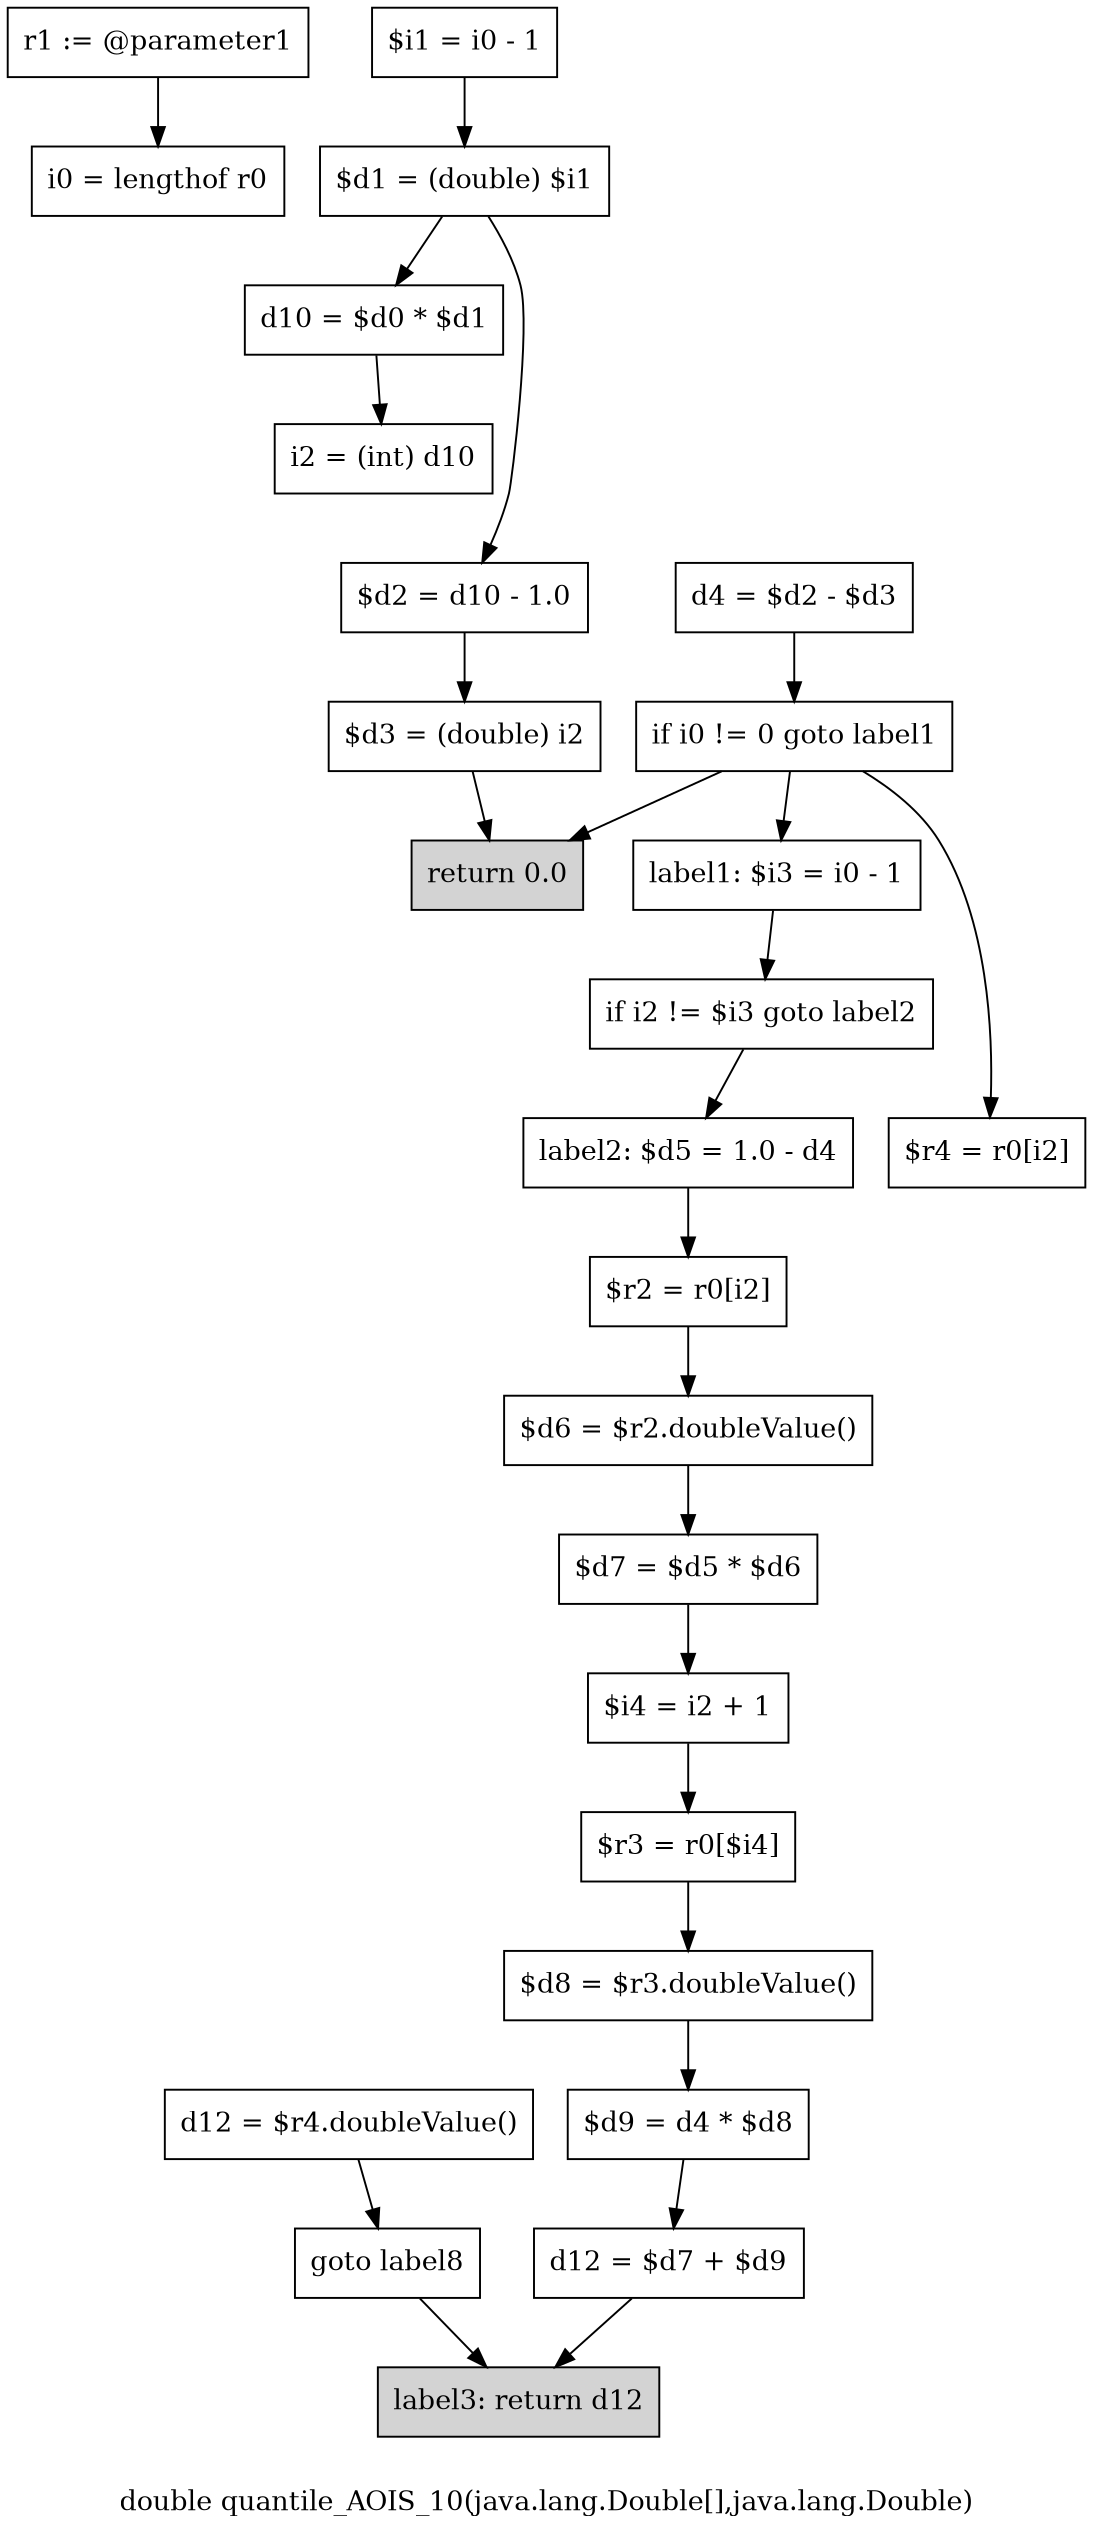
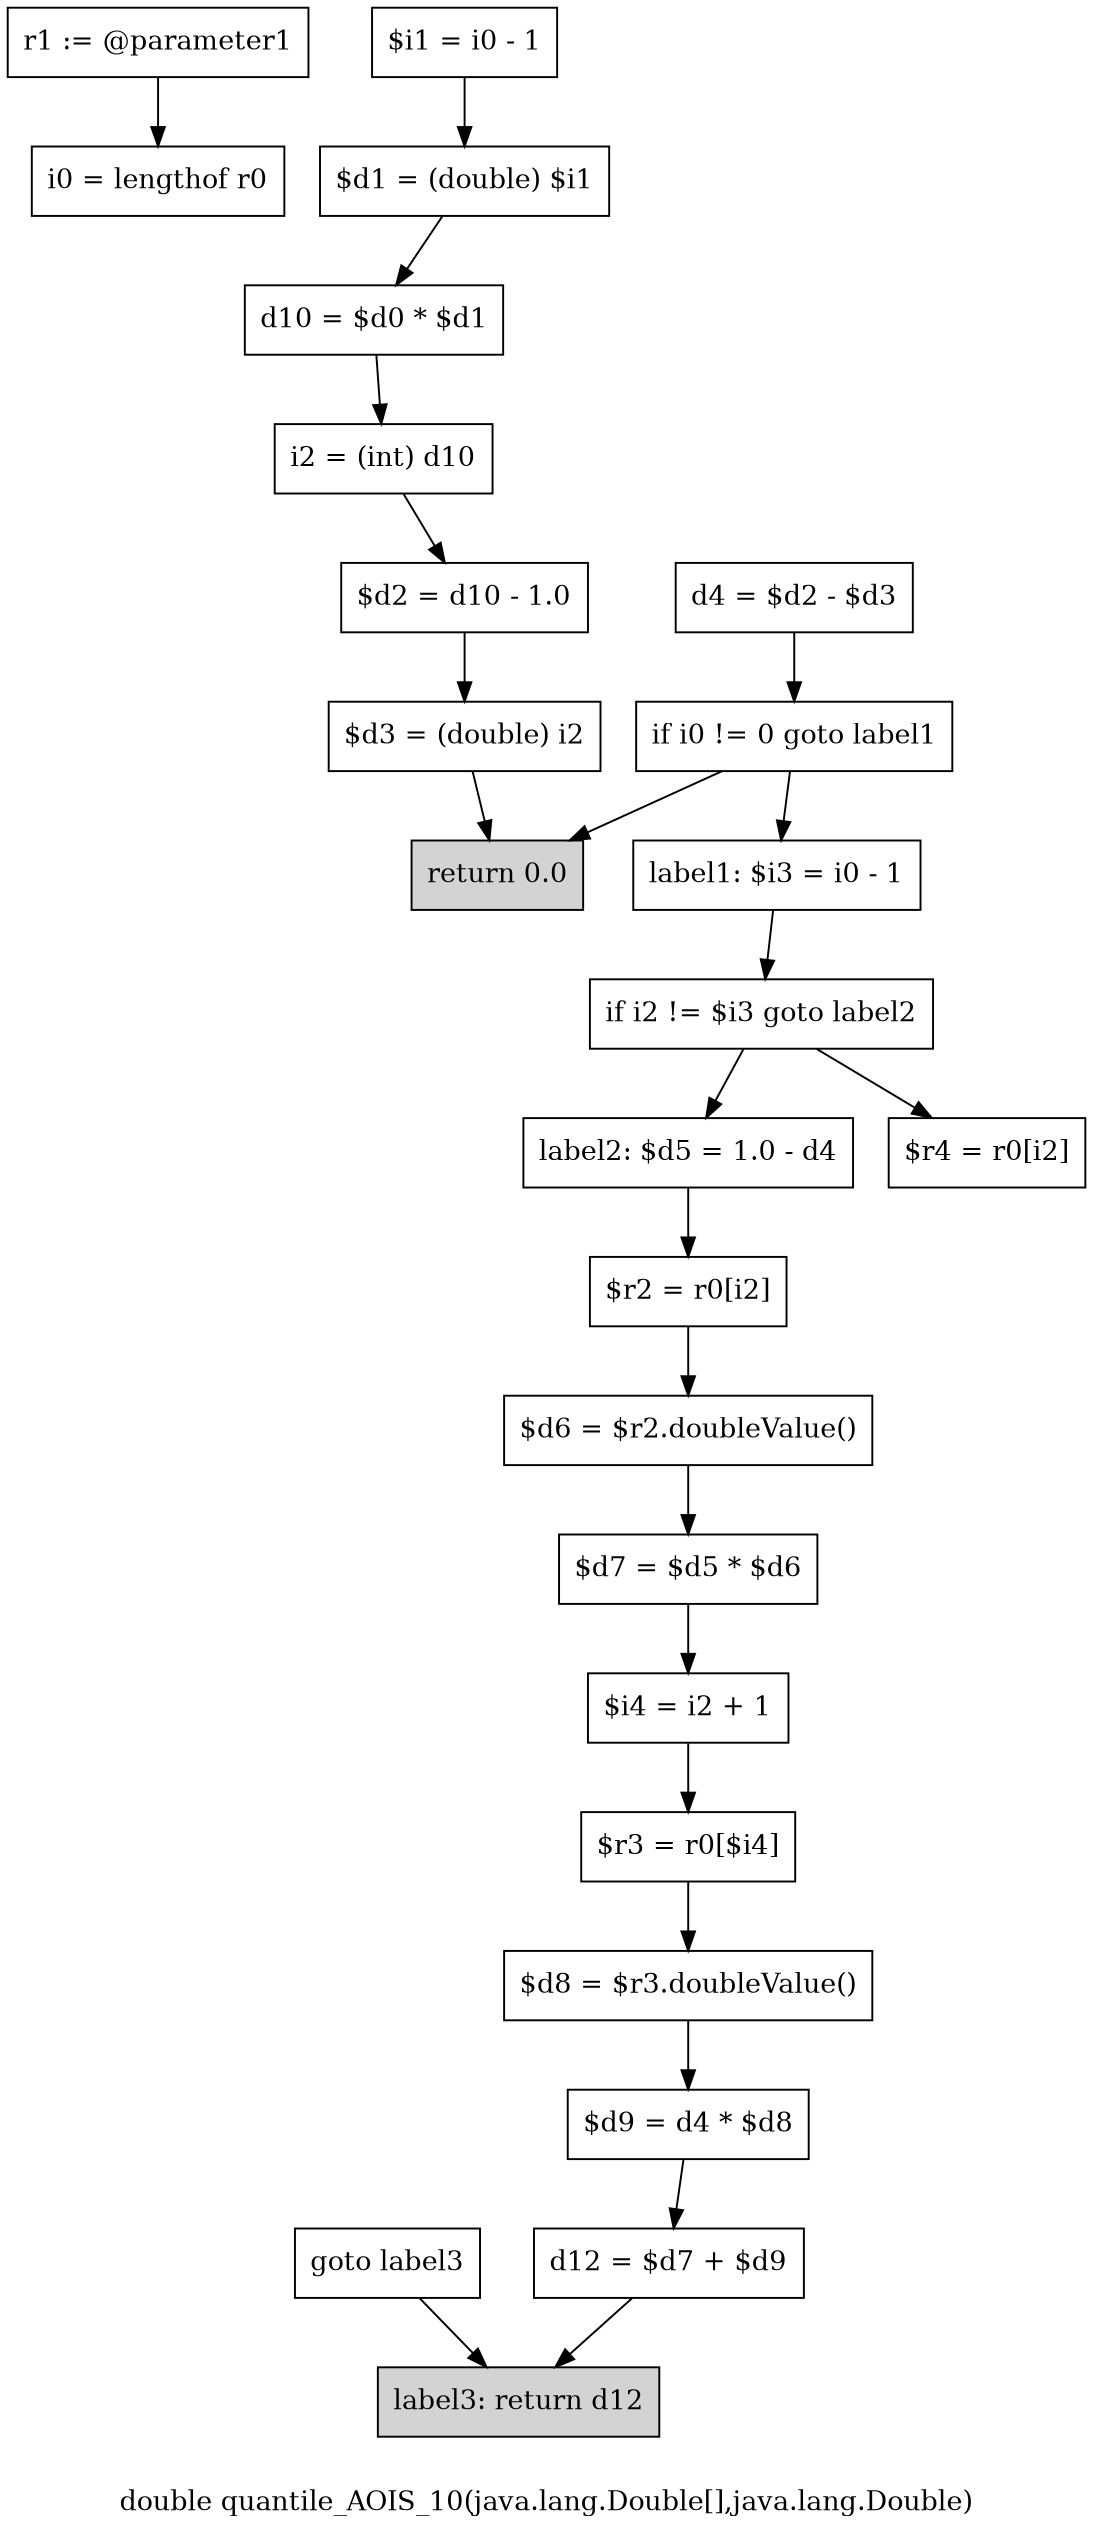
edge "$d1 = (double) $i1" -> "$d2 = d10 - 1.0": now "i2 = (int) d10" -> "$d2 = d10 - 1.0"
edge "if i0 != 0 goto label1" -> "$r4 = r0[i2]": now "if i2 != $i3 goto label2" -> "$r4 = r0[i2]"
node "d12 = $r4.doubleValue()": removed
node "goto label8": label "goto label8" -> "goto label3"
